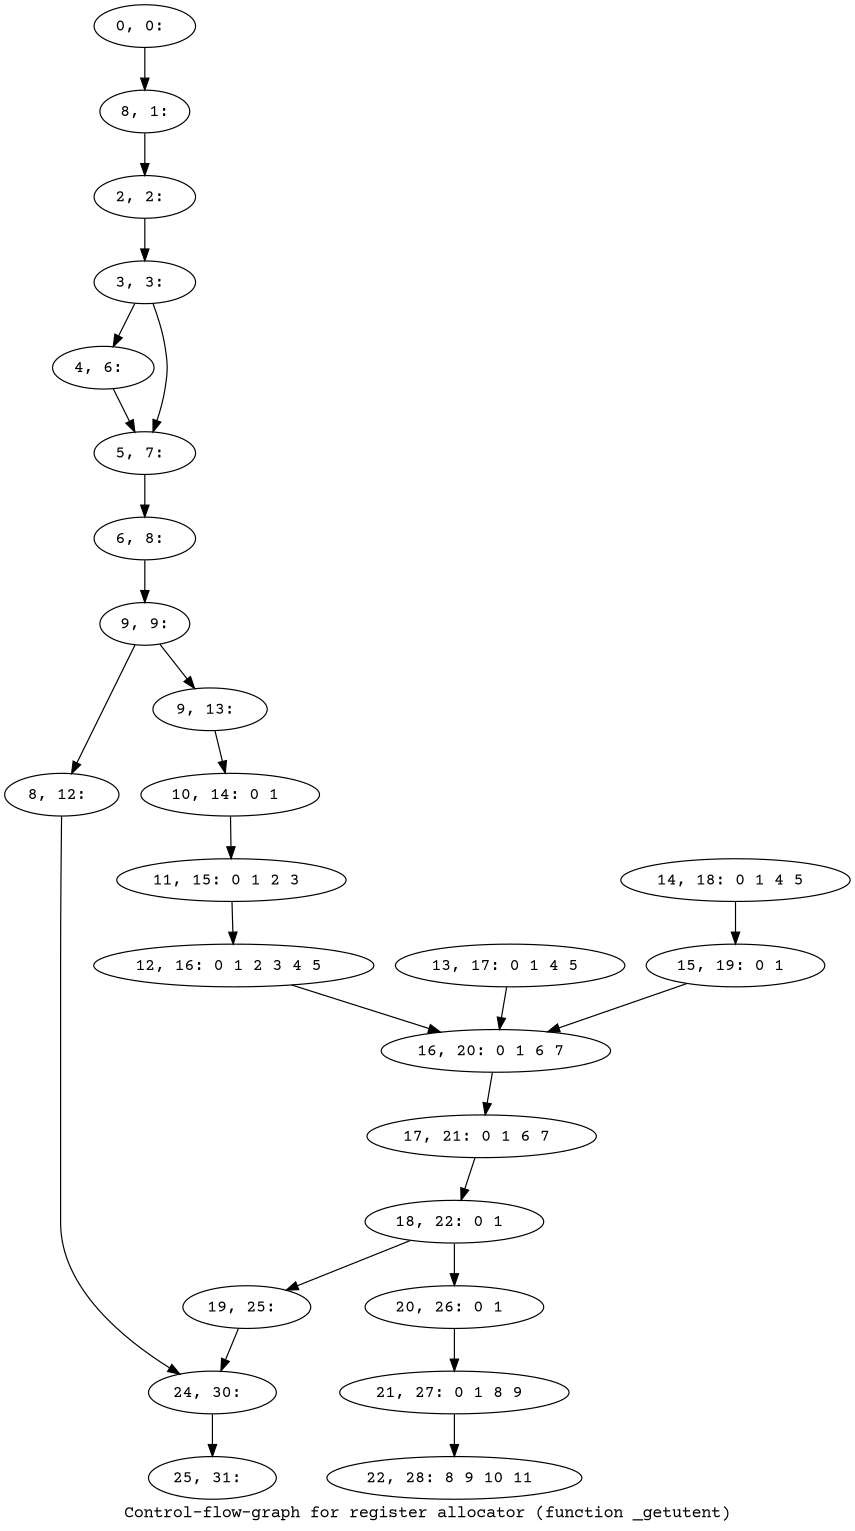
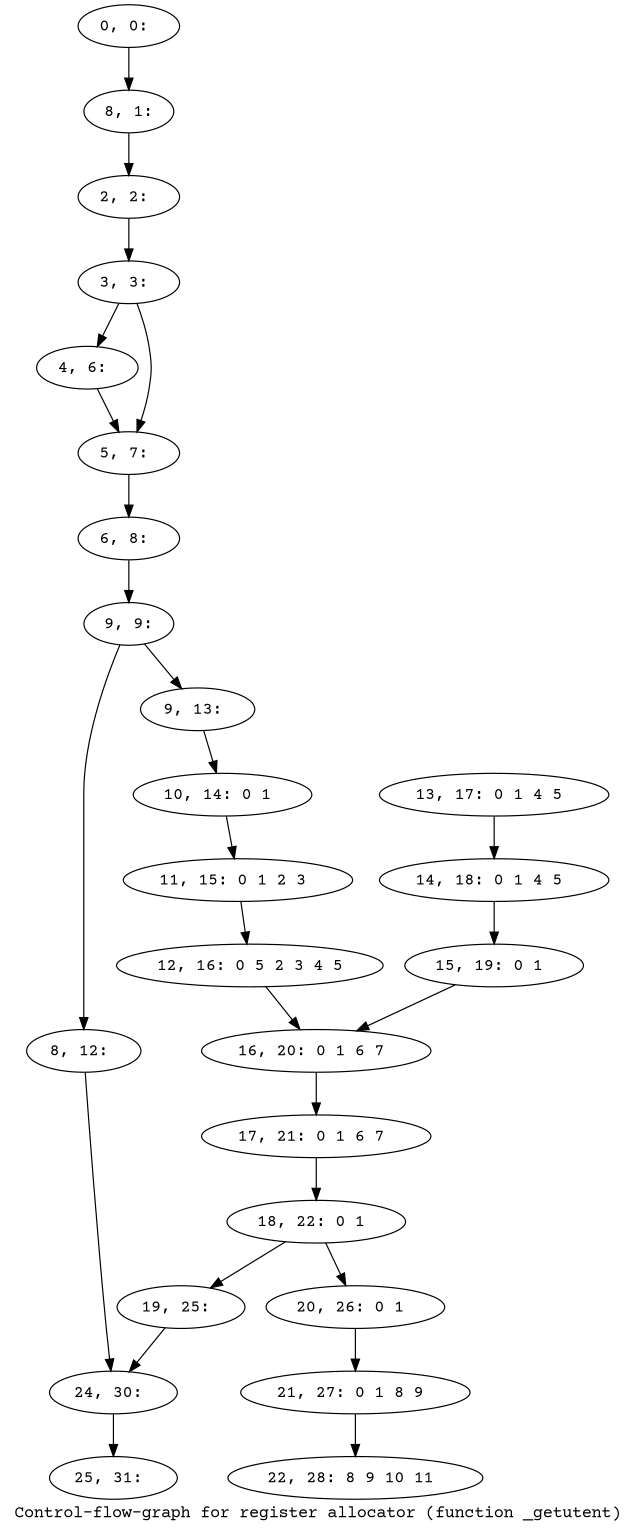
node "12, 16: 0 1 2 3 4 5": label "12, 16: 0 1 2 3 4 5" -> "12, 16: 0 5 2 3 4 5"
edge "13, 17: 0 1 4 5" -> "16, 20: 0 1 6 7": now "13, 17: 0 1 4 5" -> "14, 18: 0 1 4 5"
